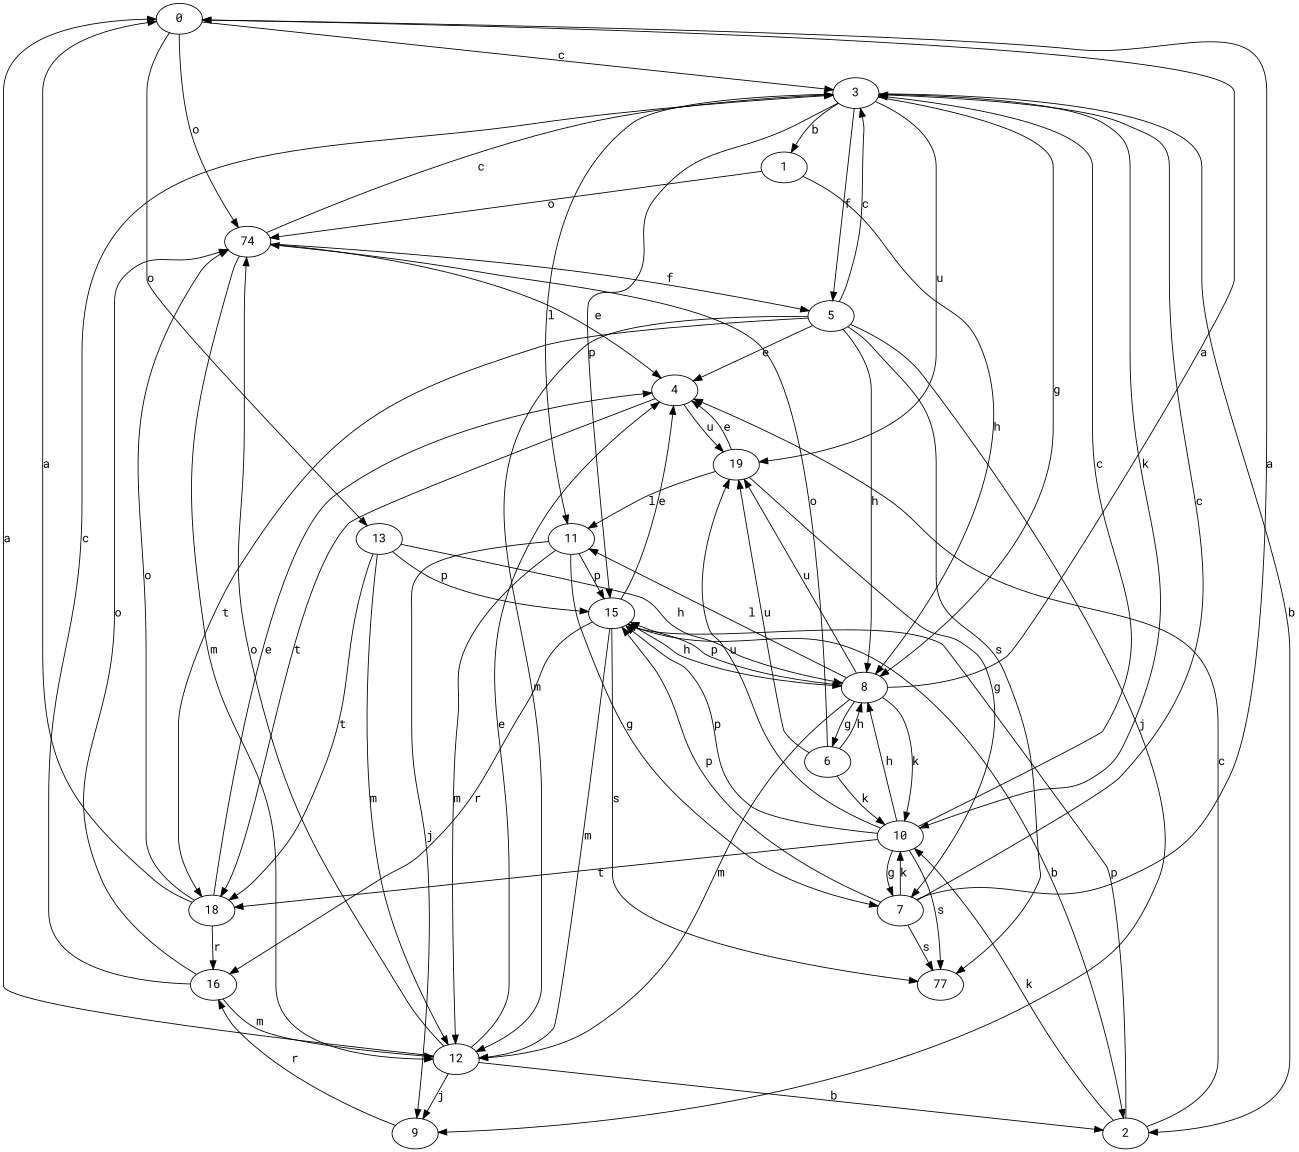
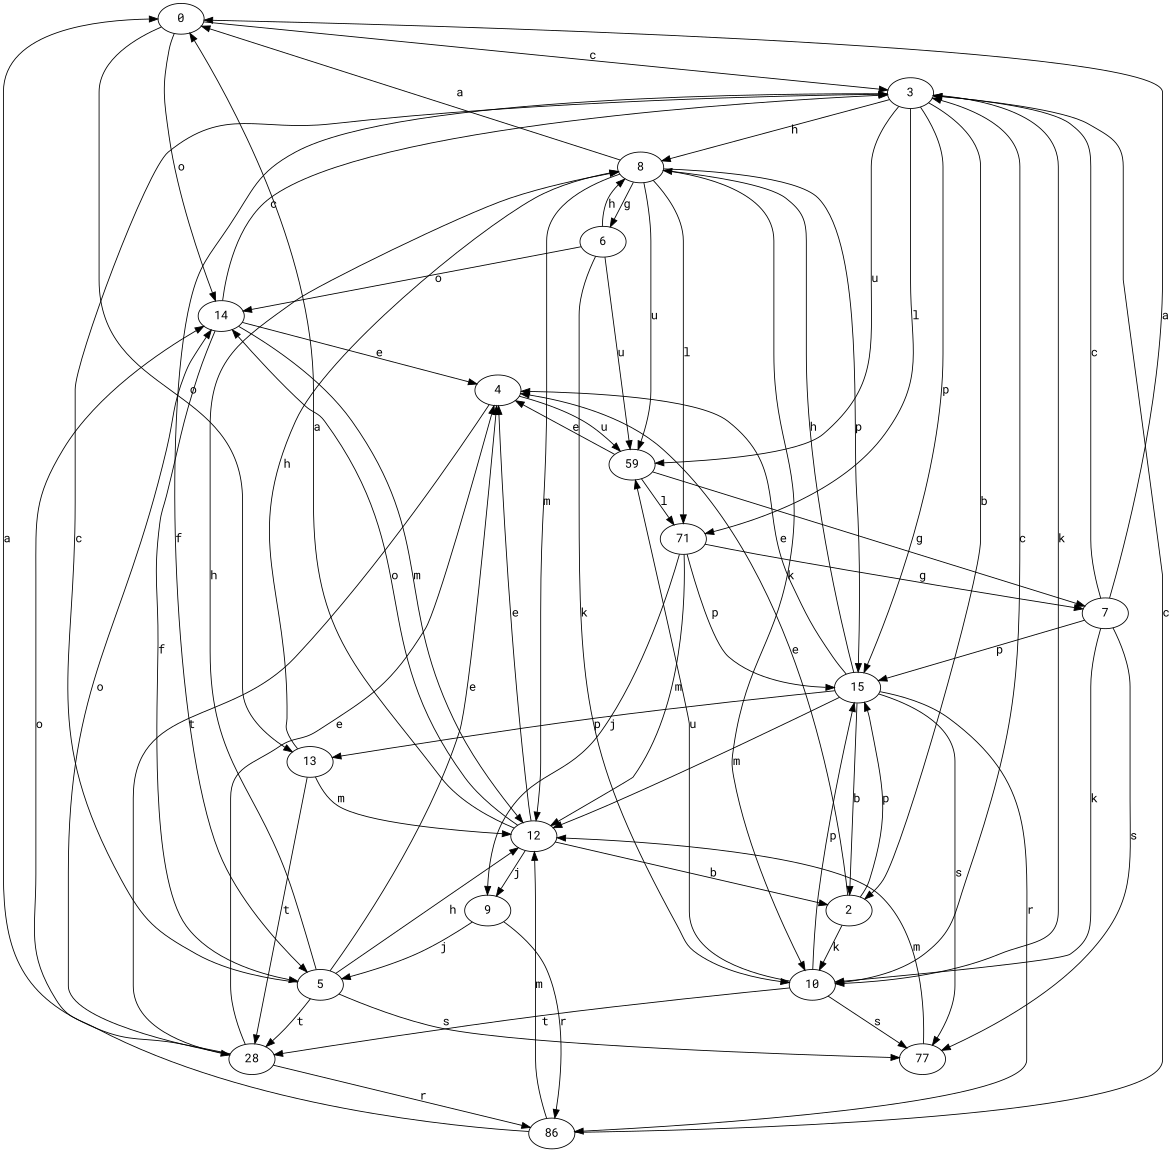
node "1": removed
node "74": label "74" -> "14"
edge "3" -> "8": label "g" -> "h"
node "19": label "19" -> "59"
node "11": label "11" -> "71"
edge "13" -> "15": reversed
edge "5" -> "12": label "m" -> "h"
edge "2" -> "4": label "c" -> "e"
edge "10" -> "8": removed, label "h"
edge "77" -> "12": added, label "m"
edge "10" -> "7": removed, label "g"
node "18": label "18" -> "28"
edge "5" -> "9": reversed
node "16": label "16" -> "86"
